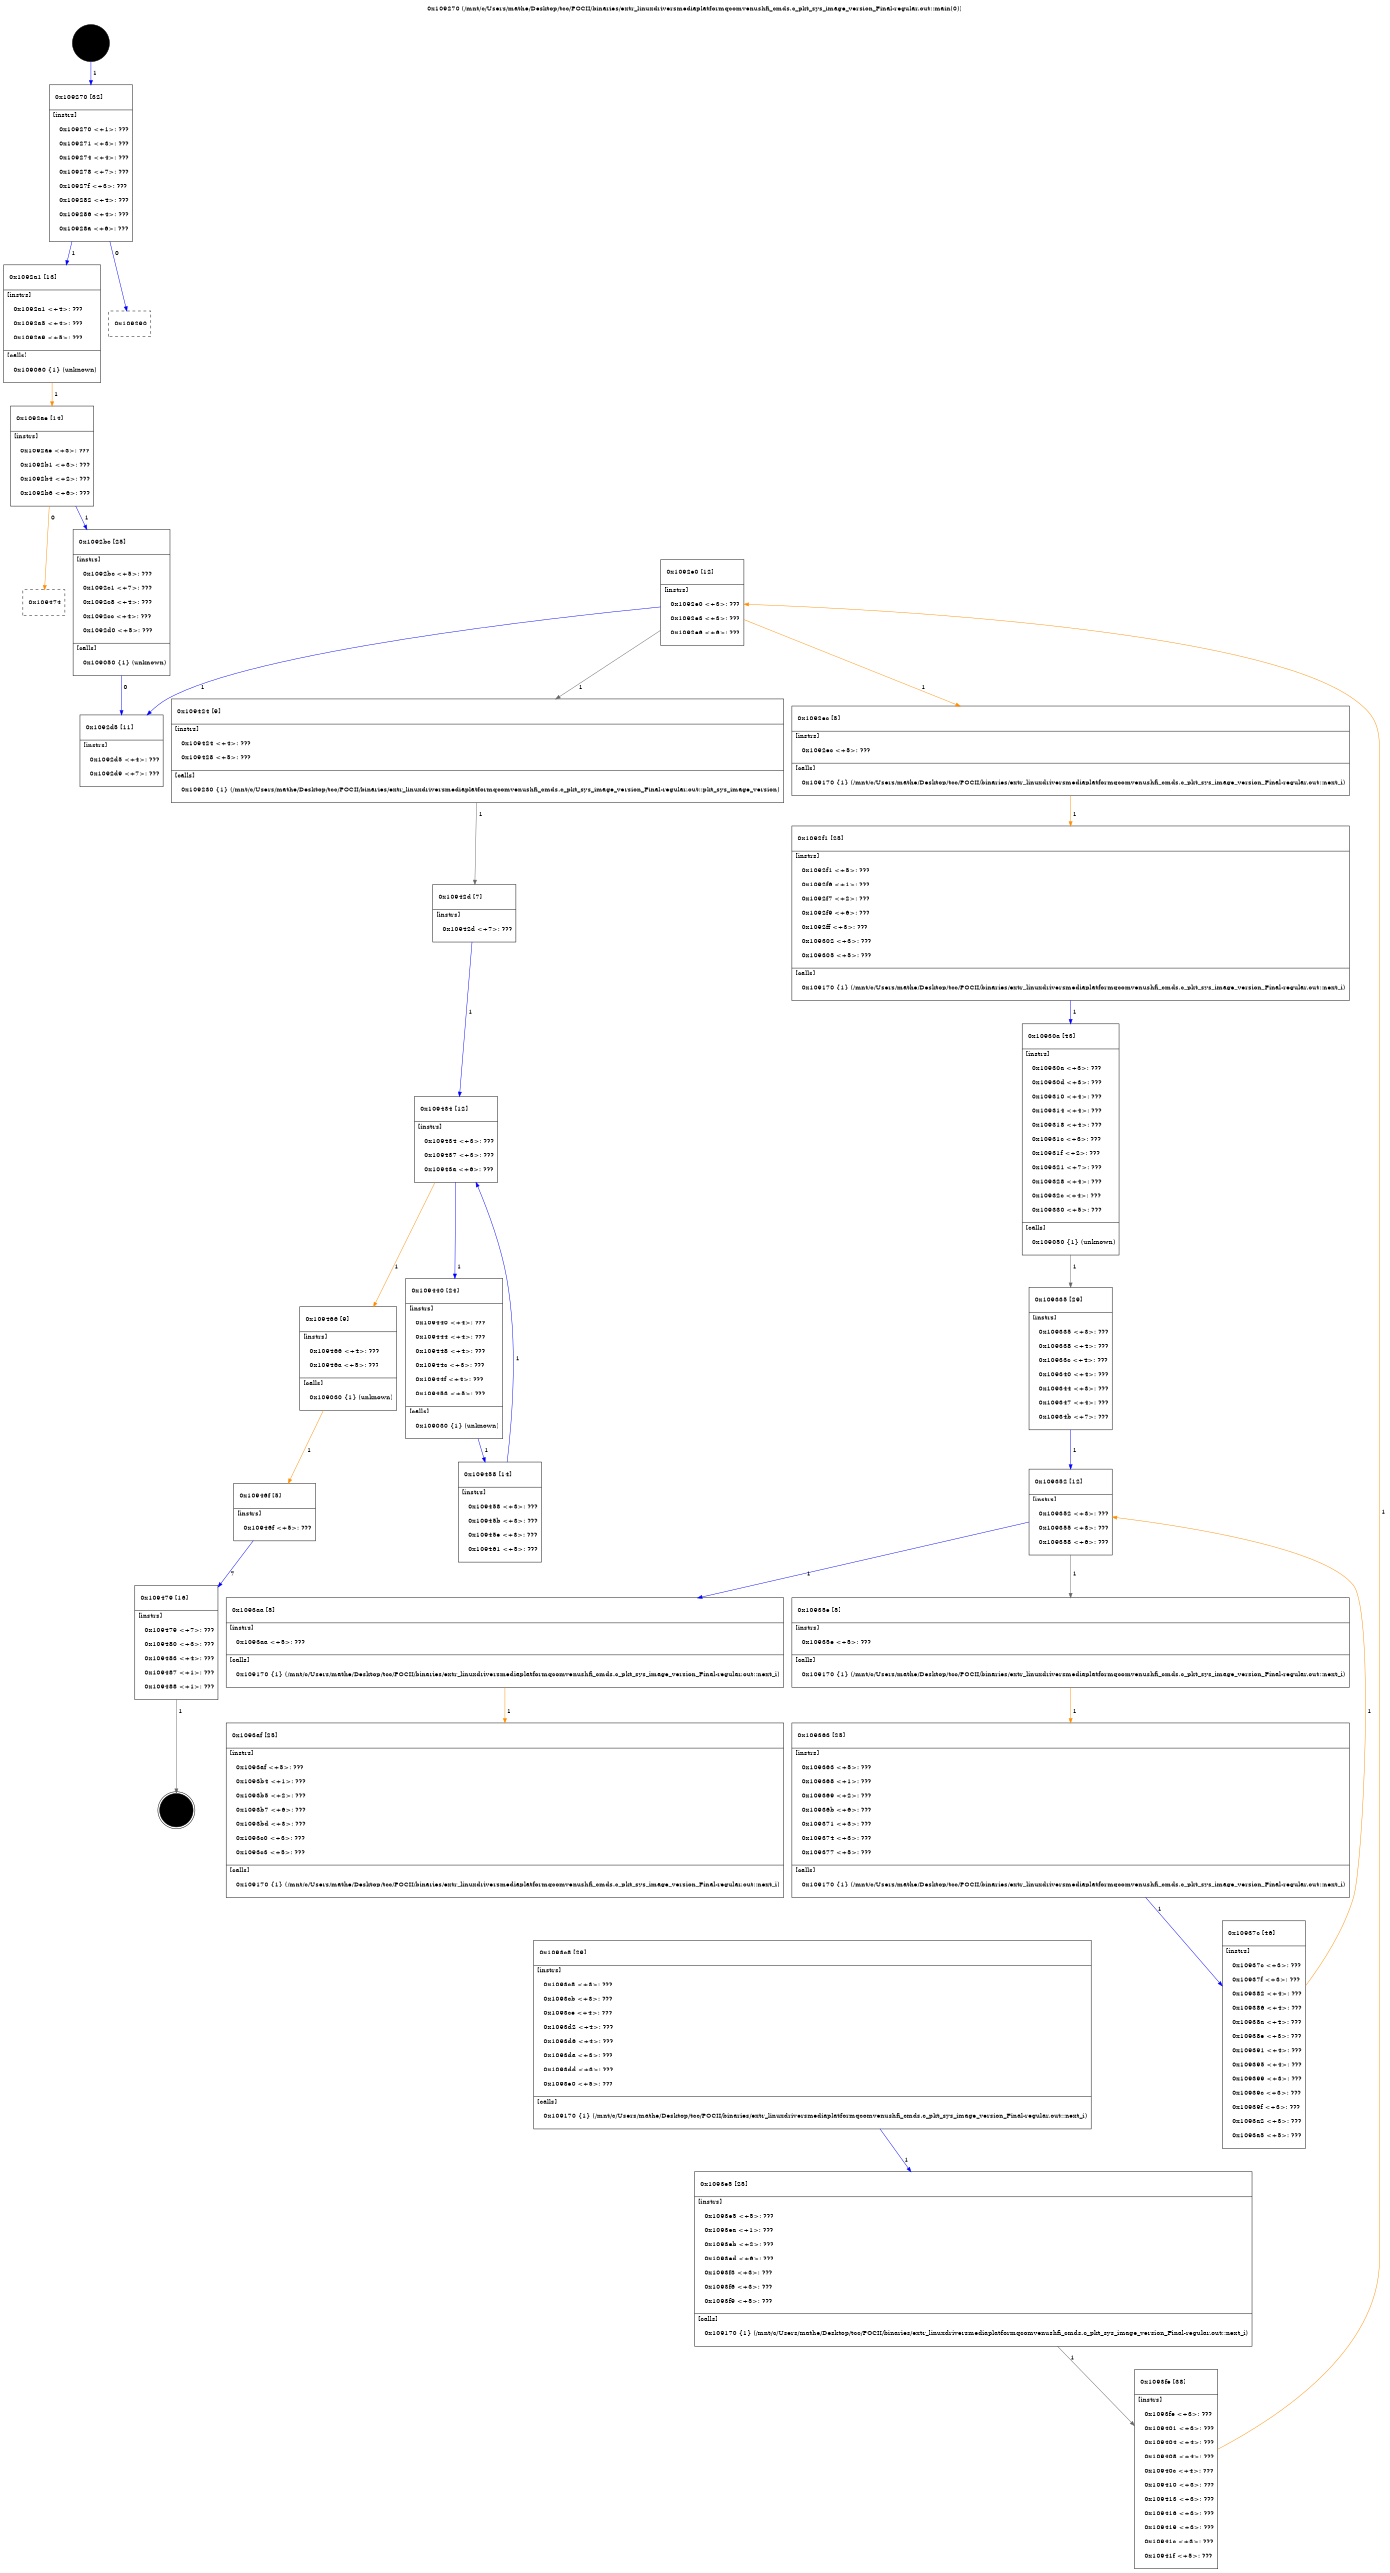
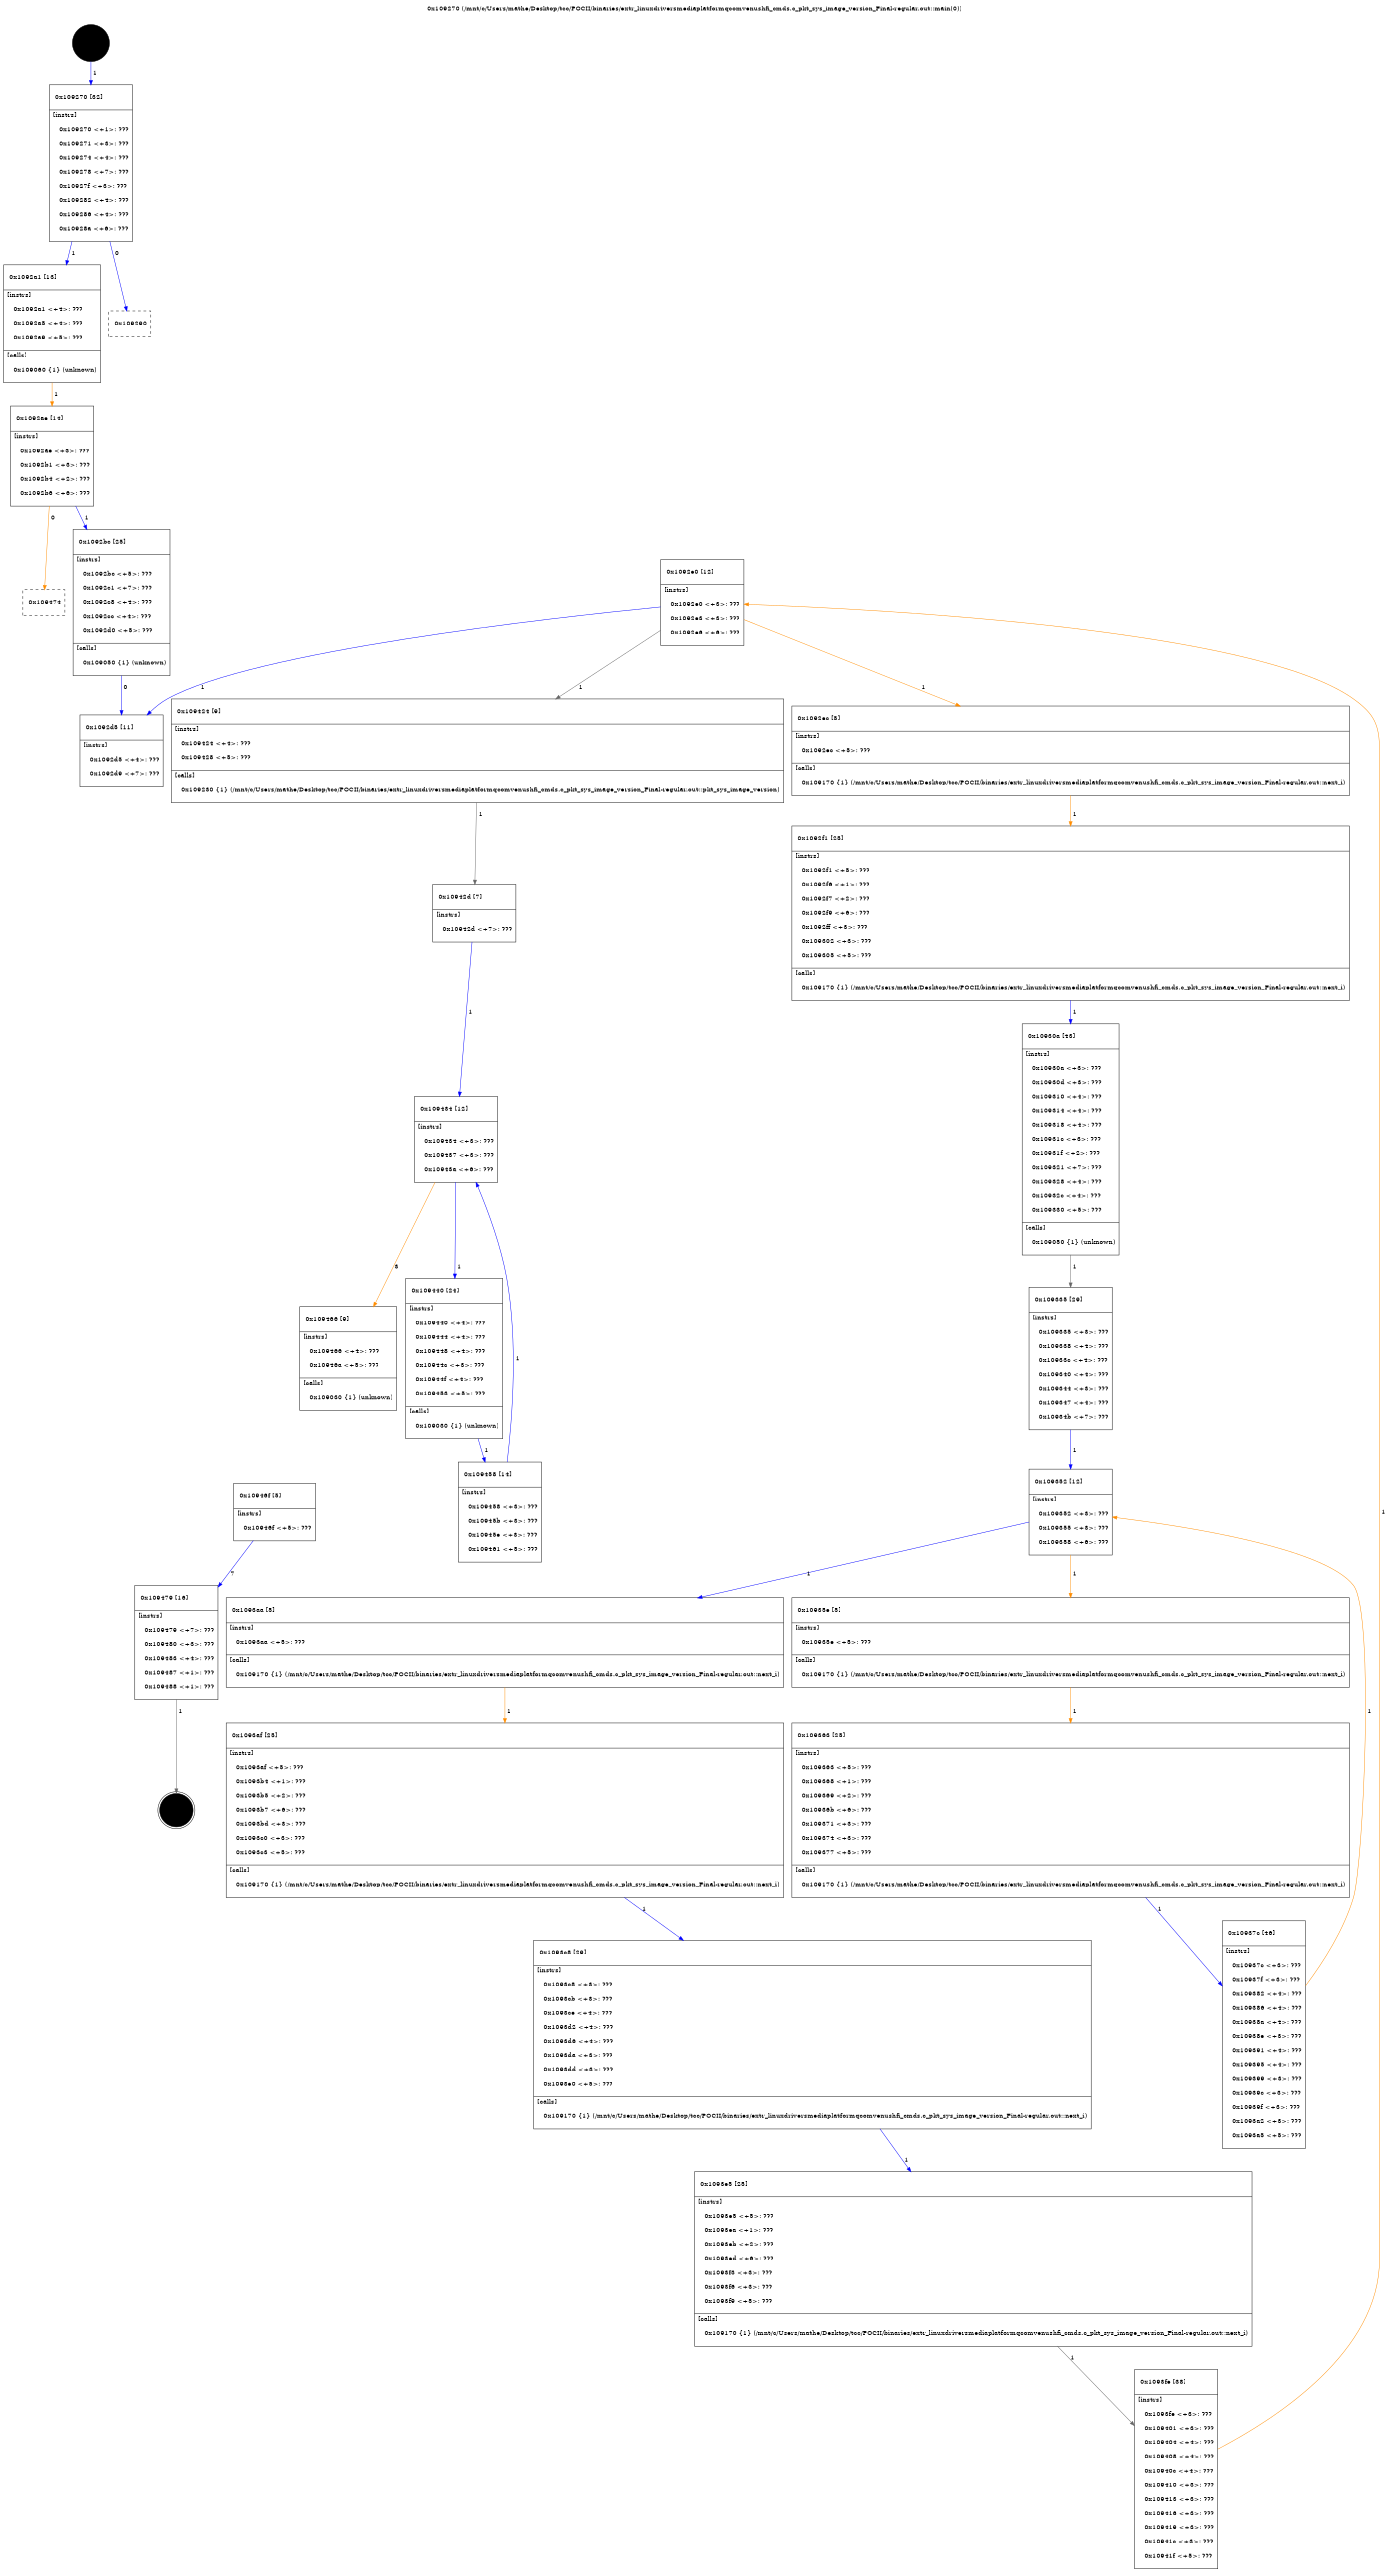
edge "0x109434 [12]" -> "0x109466 [9]": label " 1" -> " 3"
edge "0x109466 [9]" -> "0x10946f [5]": removed, label "1"
edge "0x109352 [12]" -> "0x10935e [5]": color gray40 -> darkorange
edge "0x1093af [25]" -> "0x1093c8 [29]": added, label "1"
